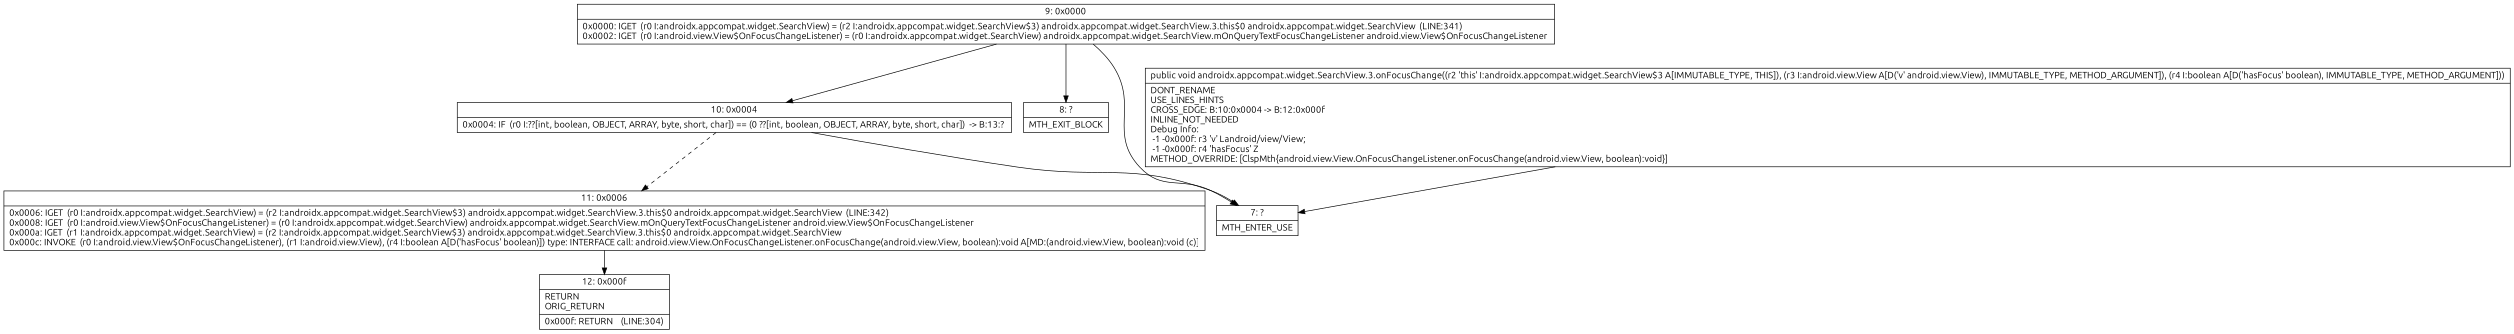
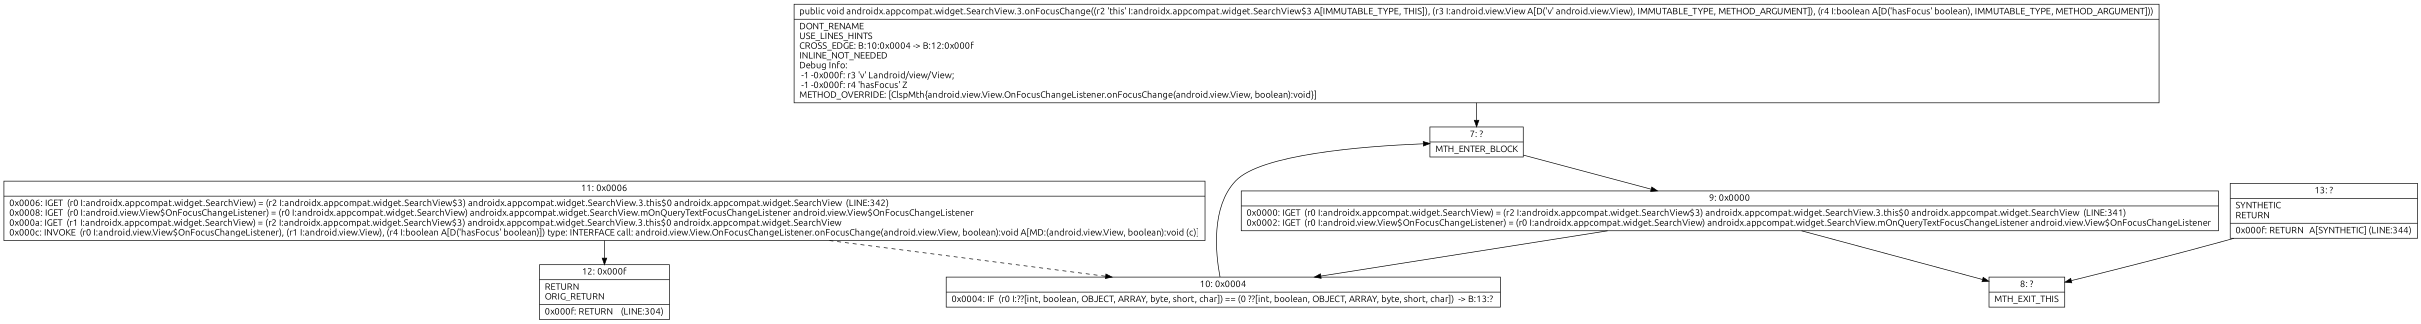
node "8: ?": text "MTH_EXIT_BLOCK" -> "MTH_EXIT_THIS"
edge "9: 0x0000" -> "7: ?": reversed
edge "10: 0x0004" -> "11: 0x0006": reversed
node "13: ?": added
node "7: ?": text "MTH_ENTER_USE" -> "MTH_ENTER_BLOCK"
